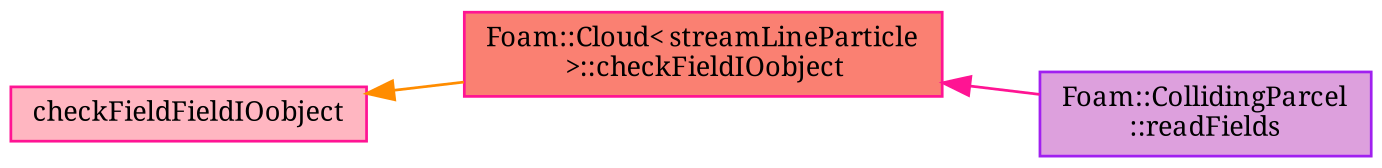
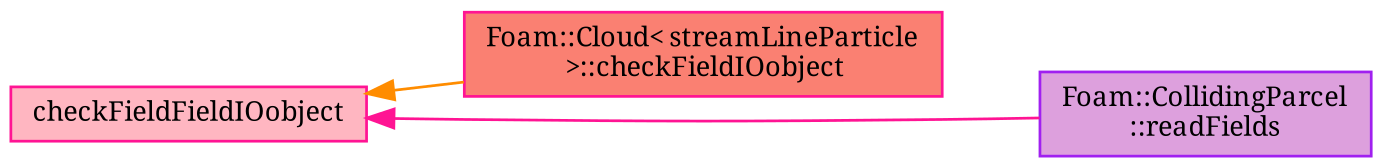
edge "Foam::CollidingParcel ::readFields" -> "Foam::Cloud< streamLineParticle >::checkFieldIOobject": now "Foam::CollidingParcel ::readFields" -> "checkFieldFieldIOobject"
